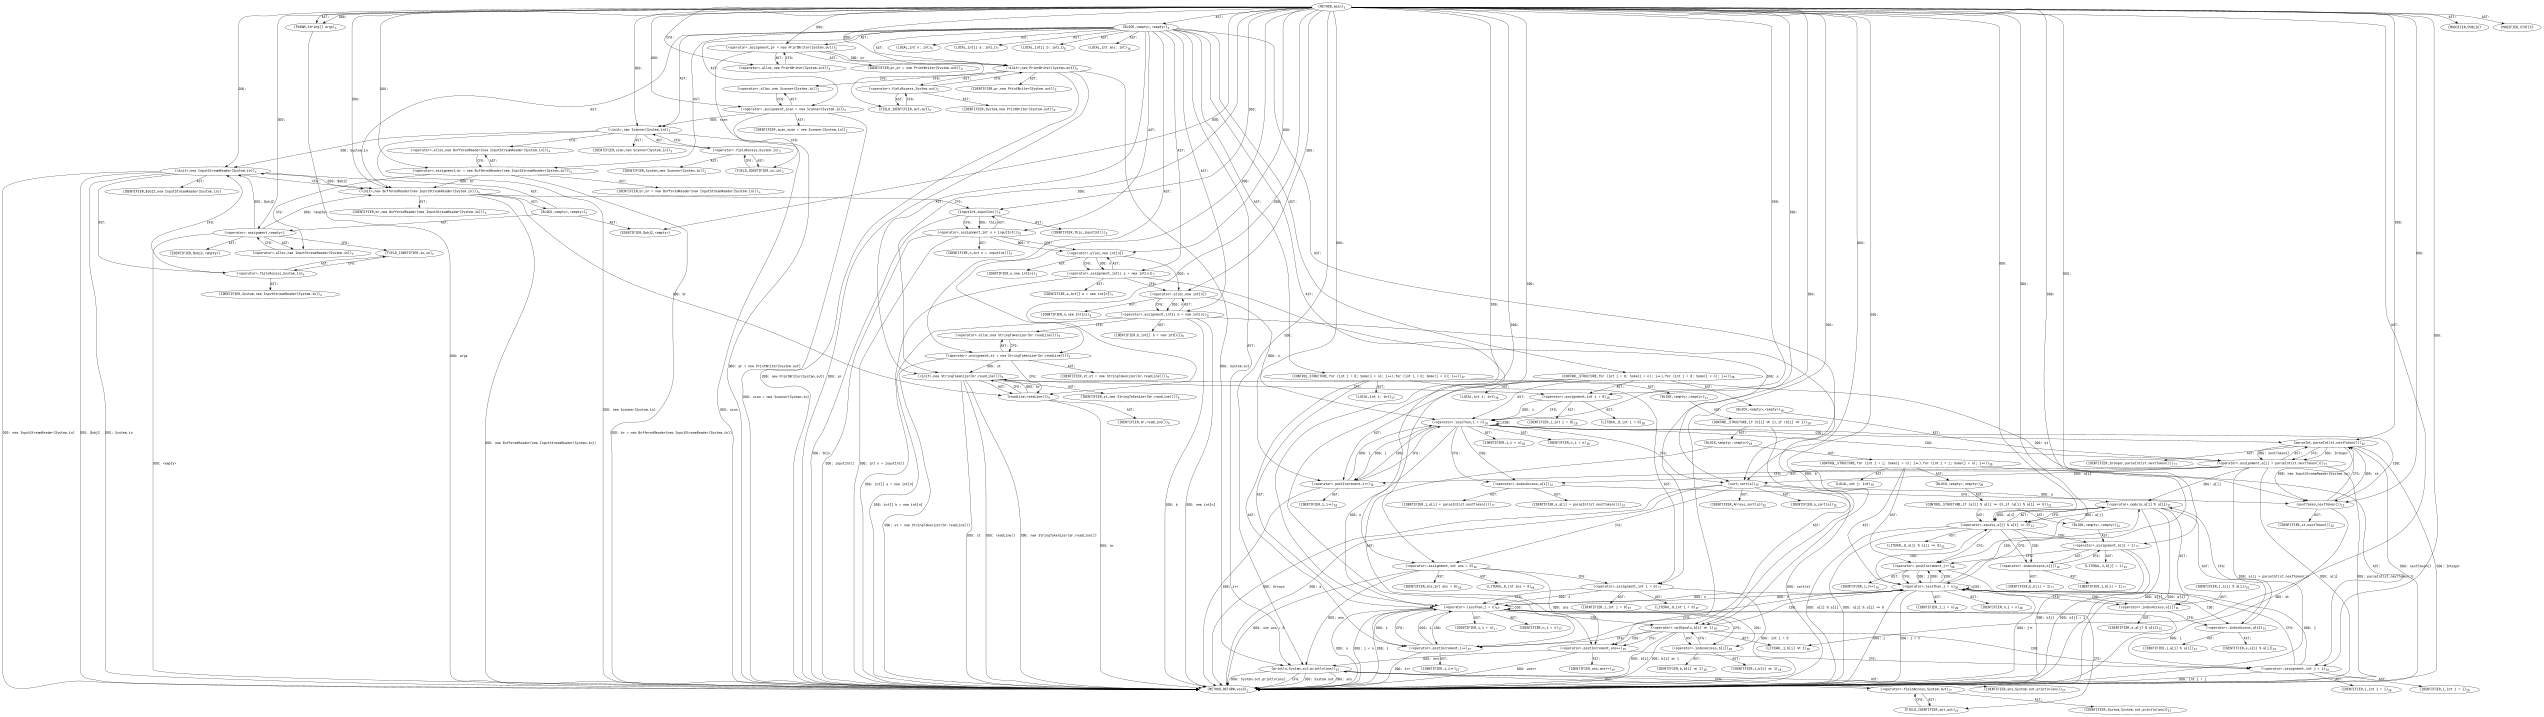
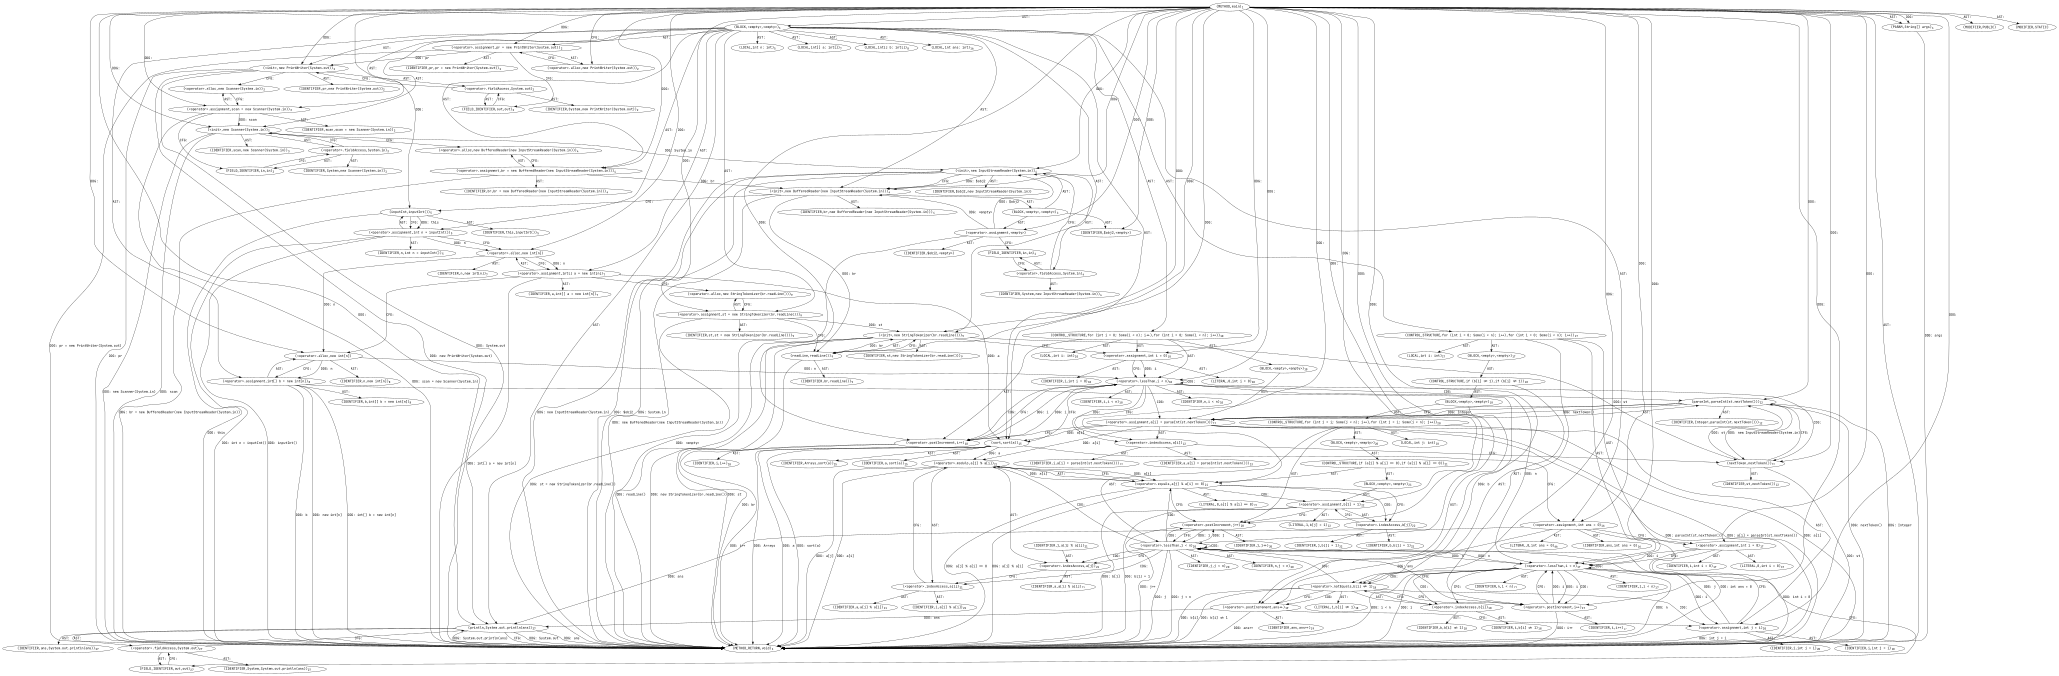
edge "(METHOD,main)" -> "(LITERAL,1,b[i] != 1)": now "(METHOD,main)" -> "(METHOD_RETURN,void)"
node "(<operator>.alloc,new InputStreamReader(System.in))": removed
edge "(<operator>.assignment,int[] b = new int[n])" -> "(<operator>.alloc,new StringTokenizer(br.readLine()))": now "(<operator>.assignment,int[] a = new int[n])" -> "(<operator>.alloc,new StringTokenizer(br.readLine()))"
